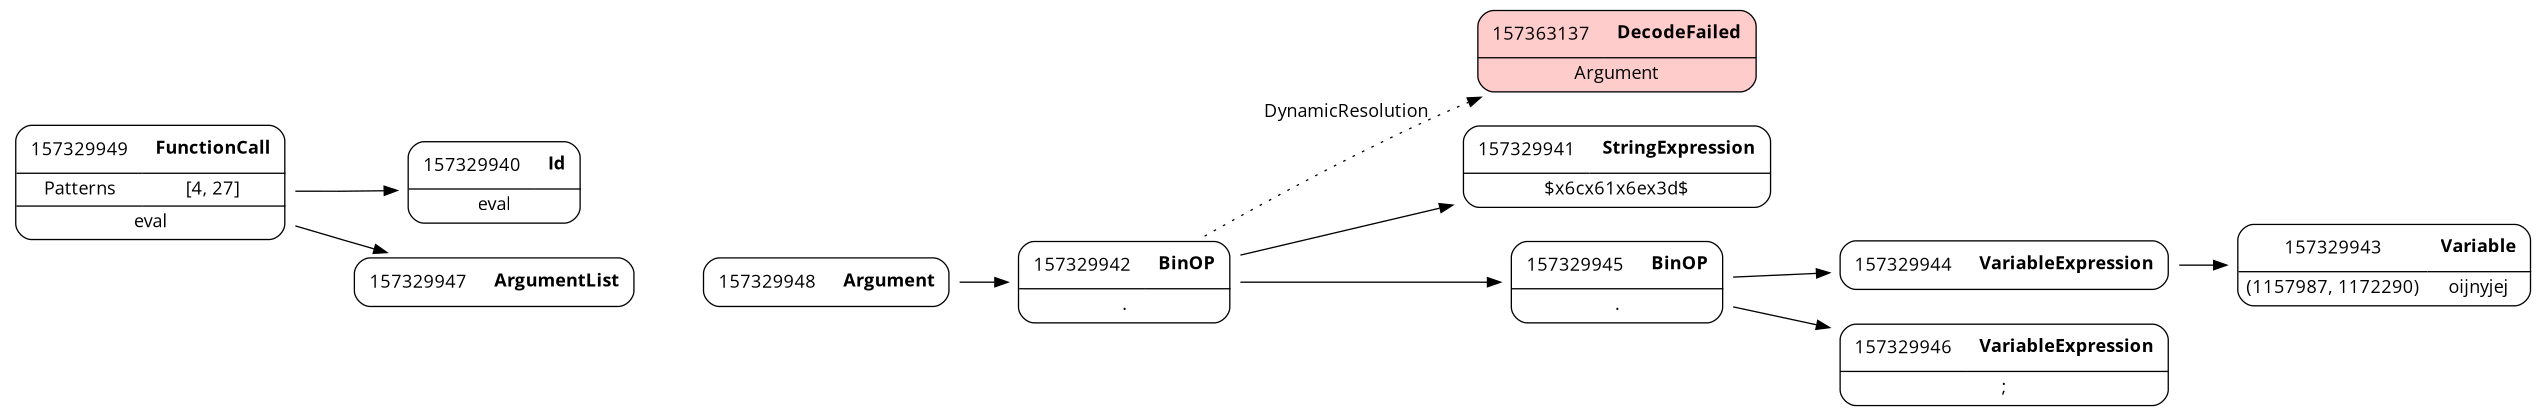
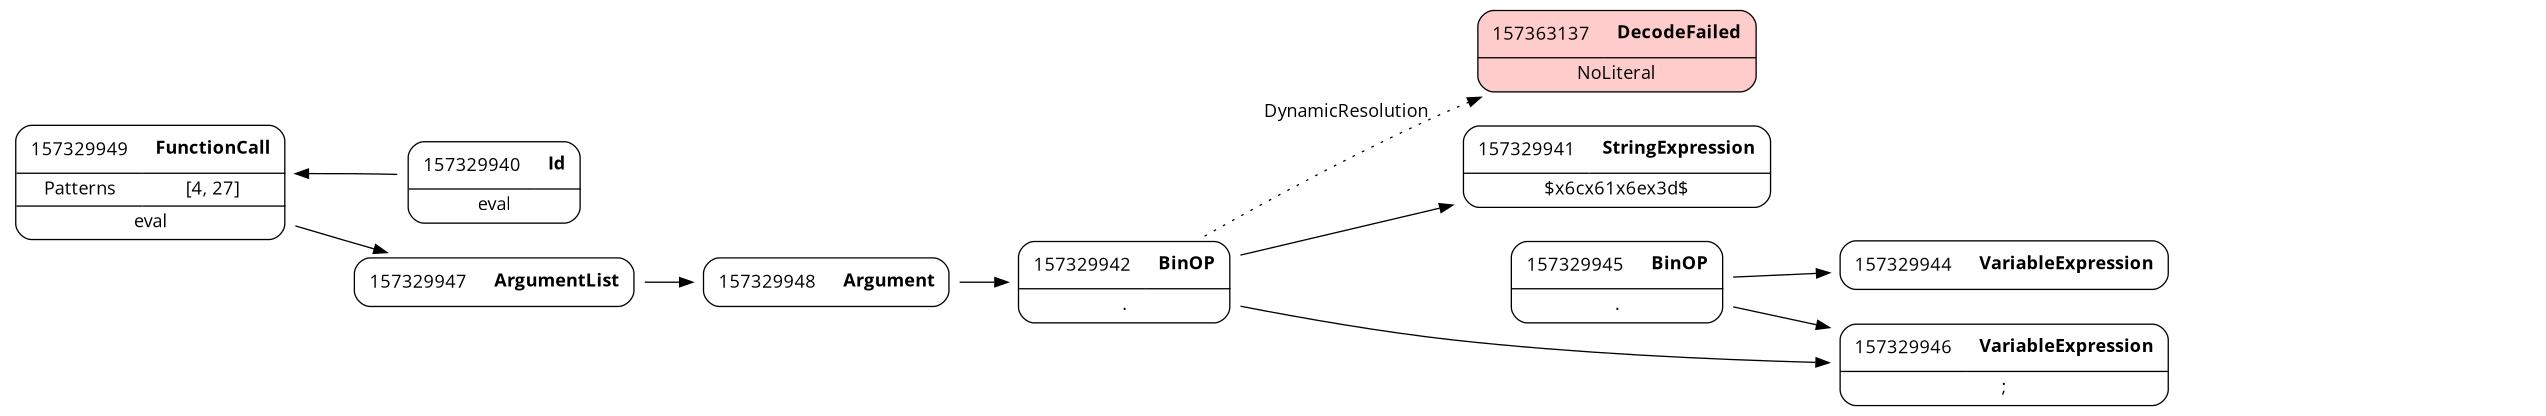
node "157363137": text "Argument" -> "NoLiteral"
edge "157329949" -> "157329940": reversed
node "157329943": removed
edge "157329947" -> "157329948": added
edge "157329942" -> "157329945": now "157329942" -> "157329946"
